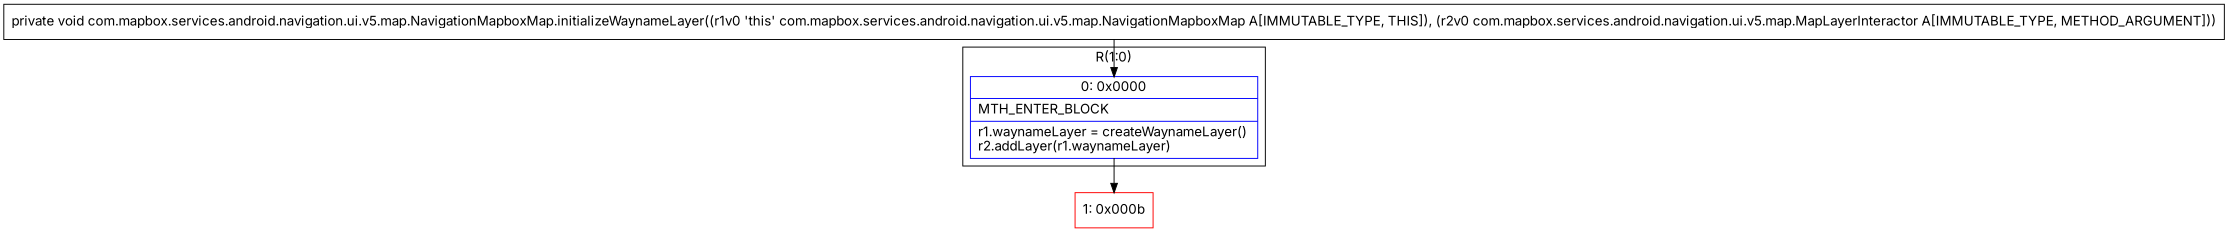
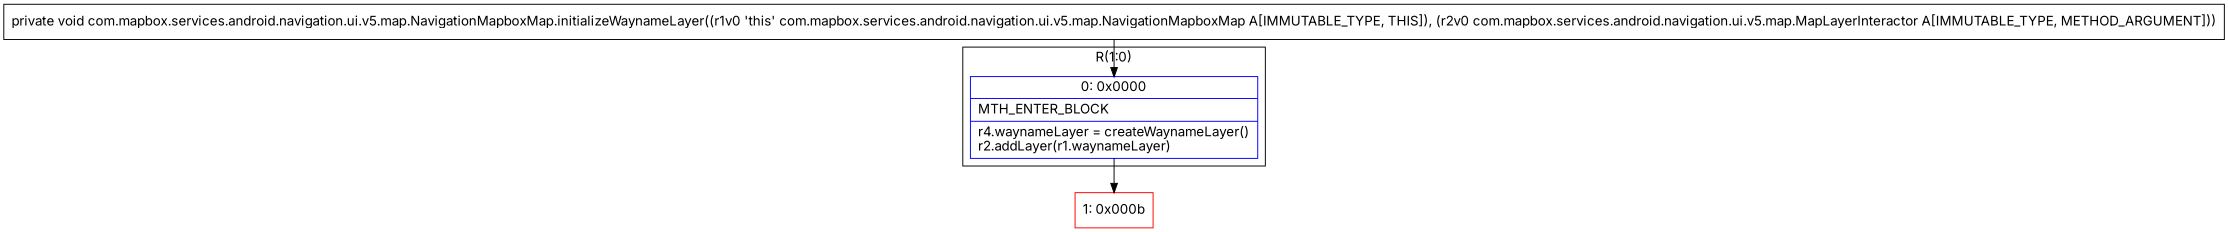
node "0: 0x0000": text "r1.waynameLayer = createWaynameLayer()" -> "r4.waynameLayer = createWaynameLayer()"
